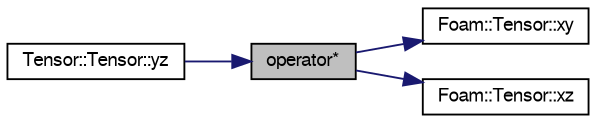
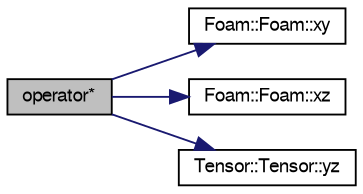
node "Foam::Tensor::xy": label "Foam::Tensor::xy" -> "Foam::Foam::xy"
edge "Tensor::Tensor::yz" -> "operator*": reversed
node "Foam::Tensor::xz": label "Foam::Tensor::xz" -> "Foam::Foam::xz"
